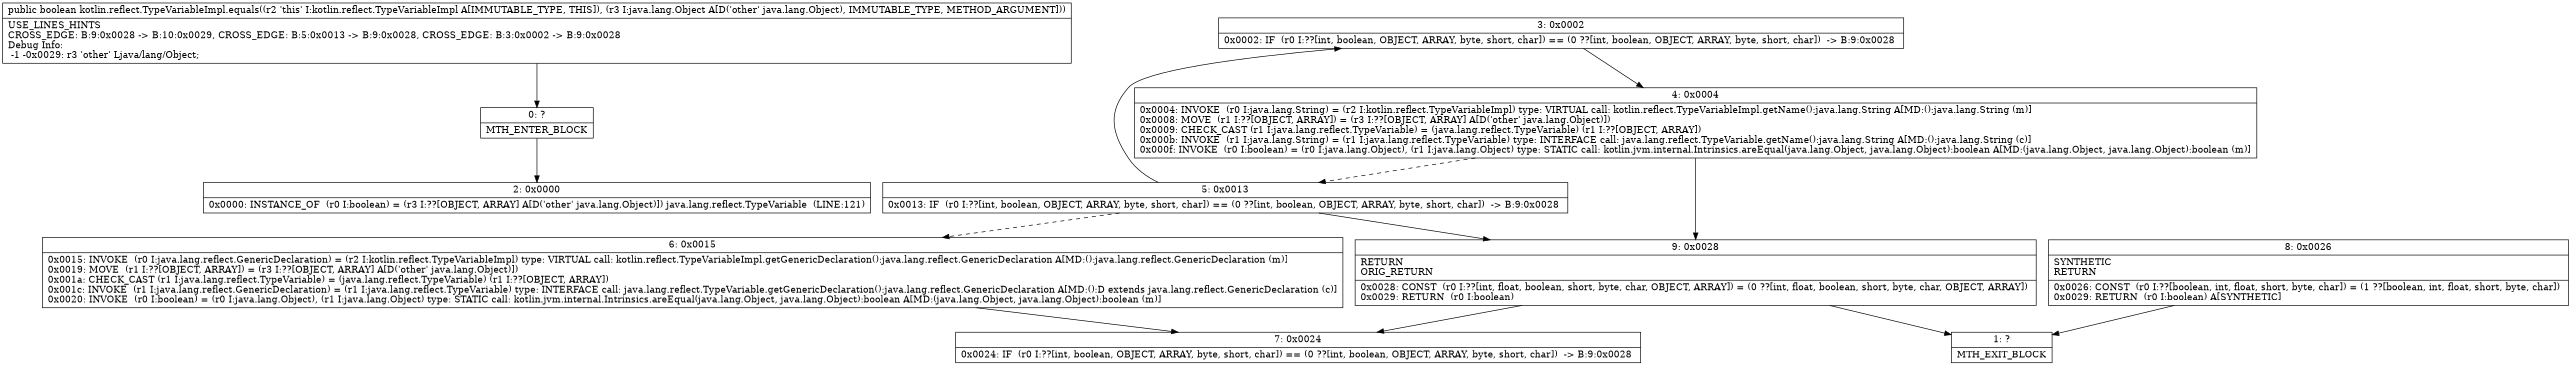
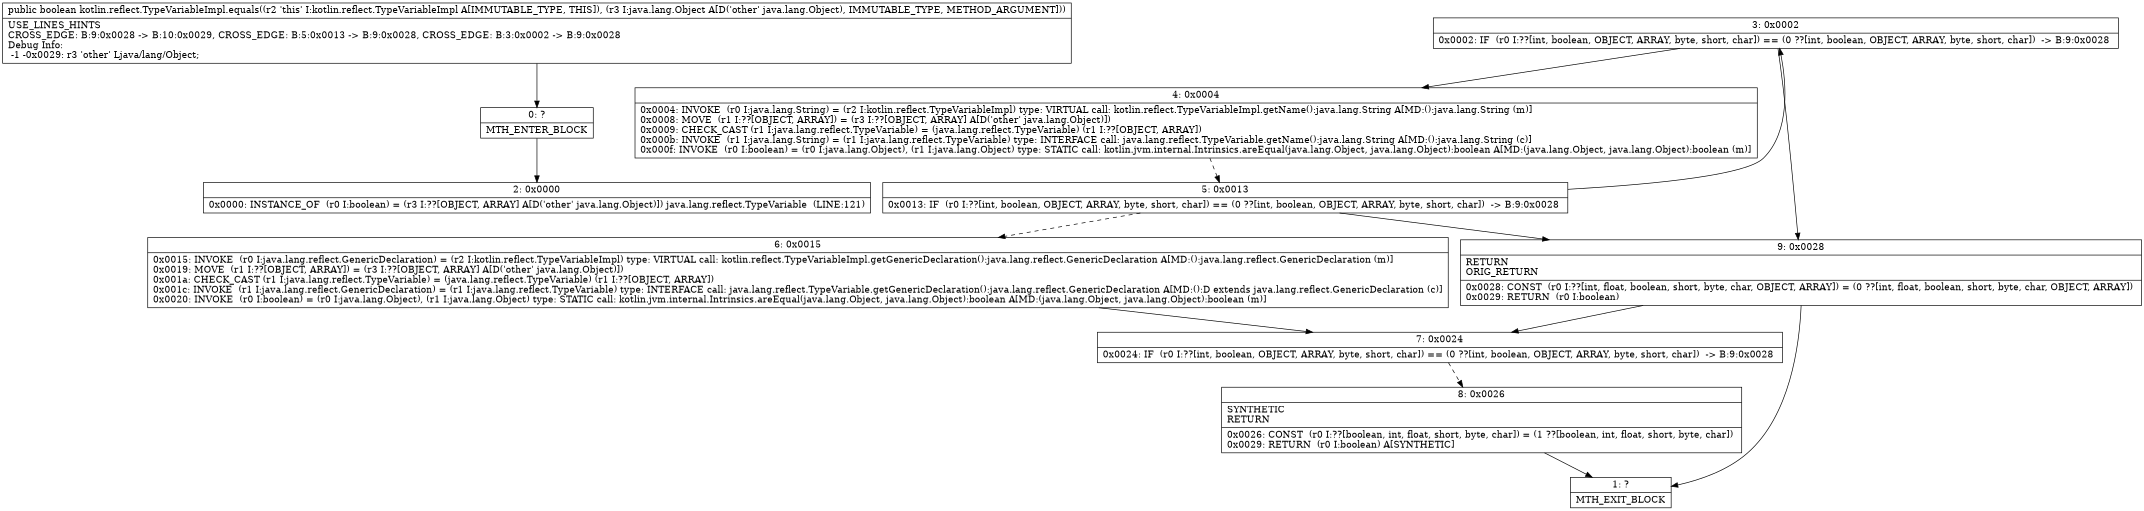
edge "4: 0x0004" -> "9: 0x0028": now "3: 0x0002" -> "9: 0x0028"
edge "7: 0x0024" -> "8: 0x0026": added
